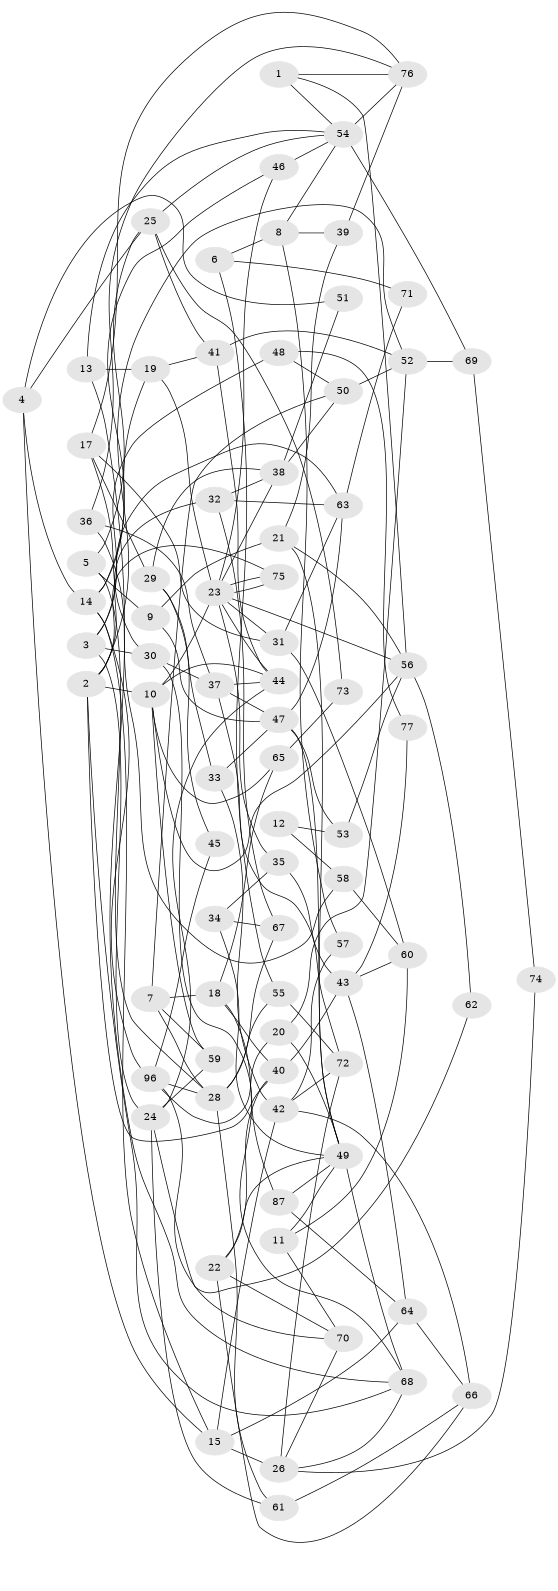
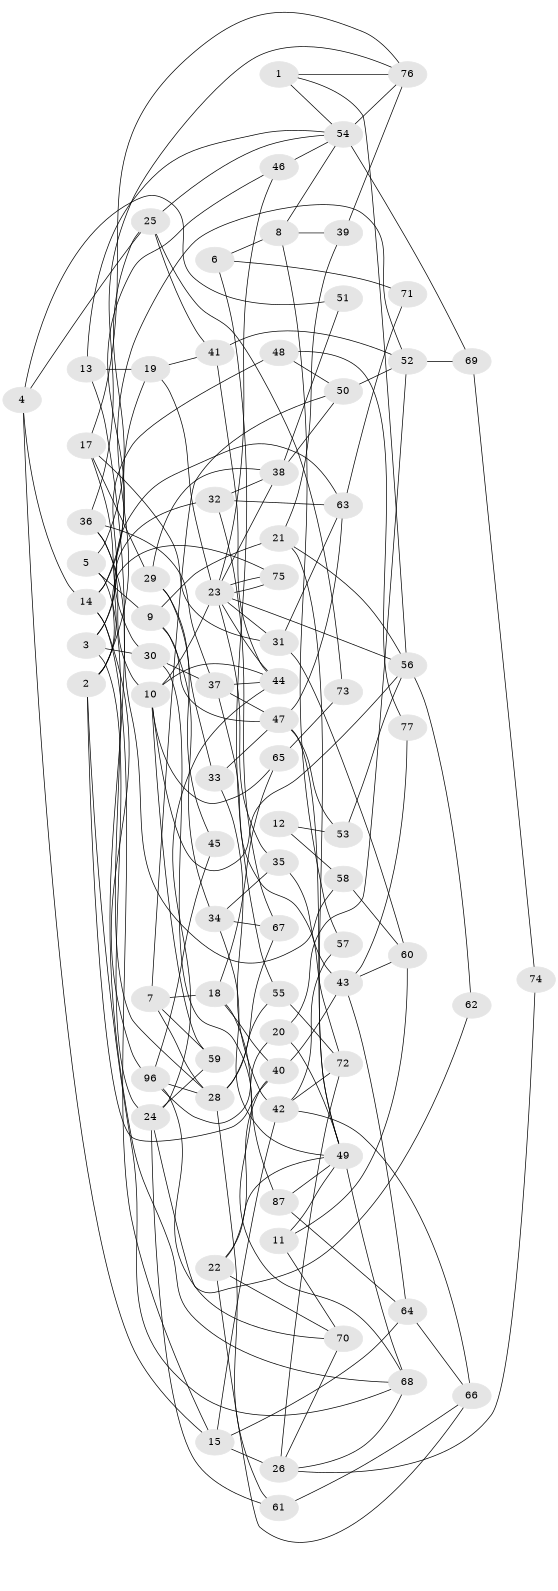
edge "2" -- "10": now "36" -- "10"
edge "9" -- "34": added
